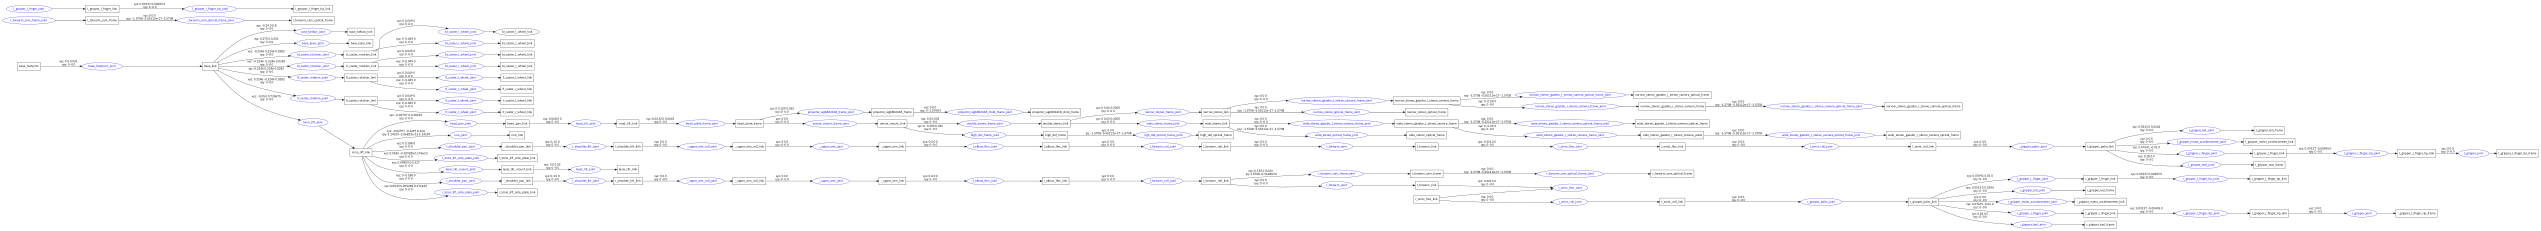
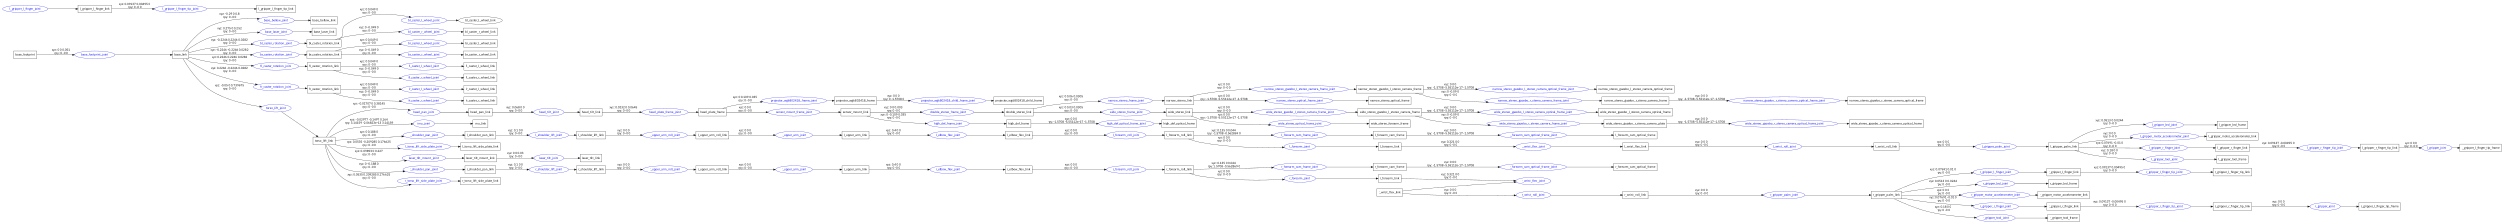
edge "l_forearm_roll_link" -> "l_forearm_cam_frame_joint": added, label "xyz: 0.135 0 0.044 rpy: -1.5708 -0.562869 0"
node "wide_stereo_optical_frame": label "wide_stereo_optical_frame" -> "wide_stereo_forearm_frame"
